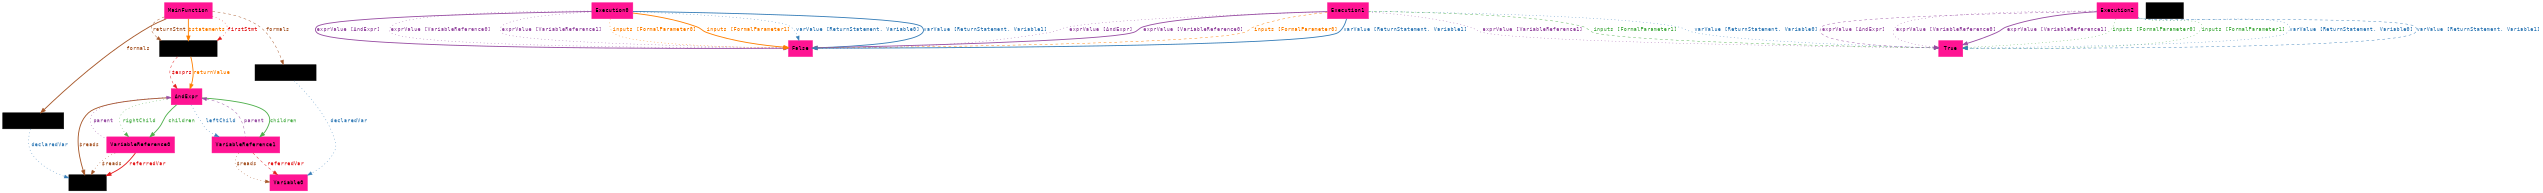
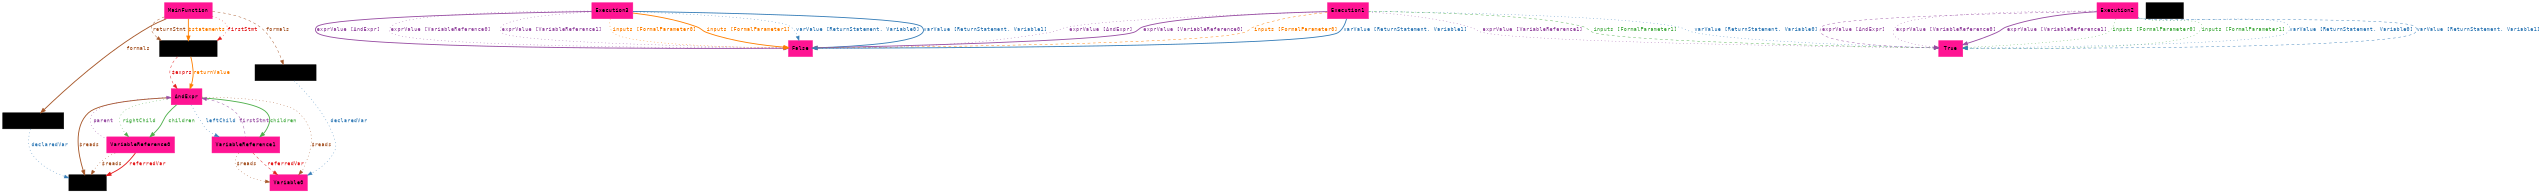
node "Execution0": label "Execution0" -> "Execution3"
edge "AndExpr" -> "Variable0": added, label "$reads"
edge "VariableReference1" -> "AndExpr": label "parent" -> "firstStmt"
